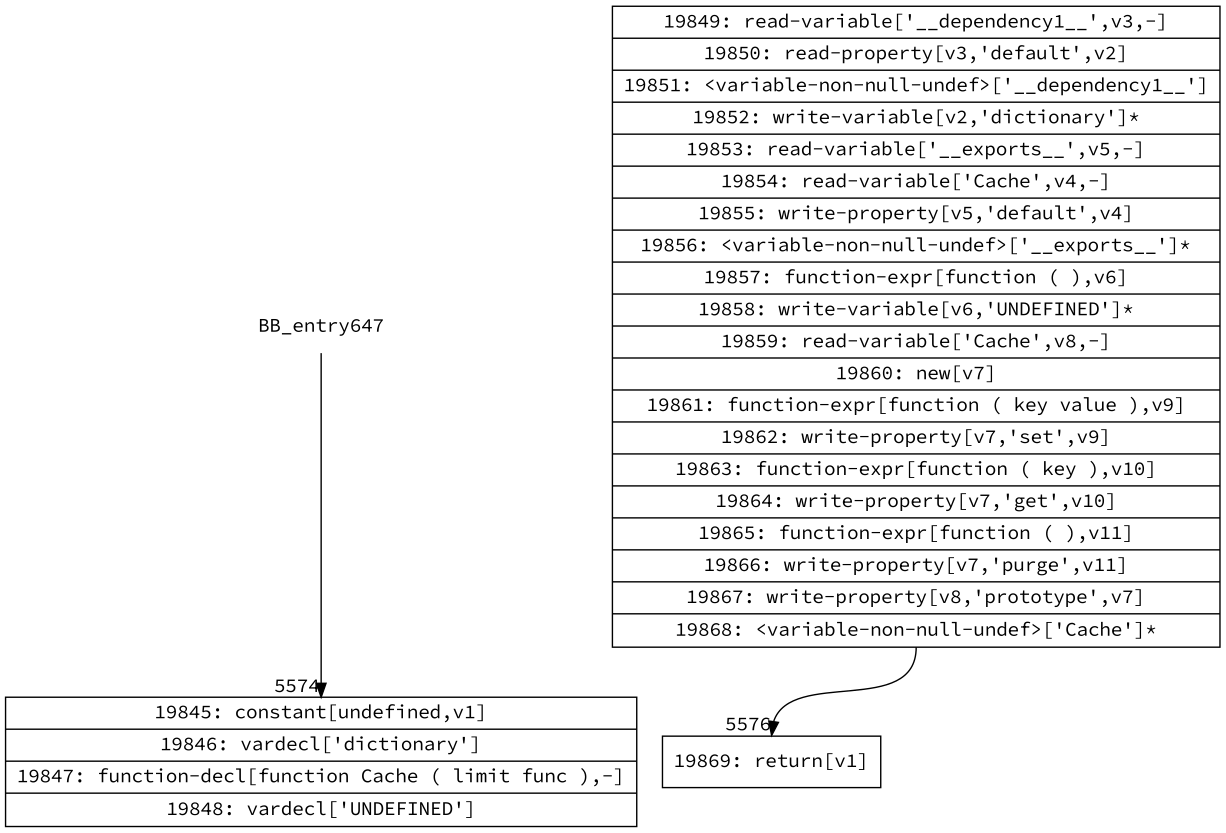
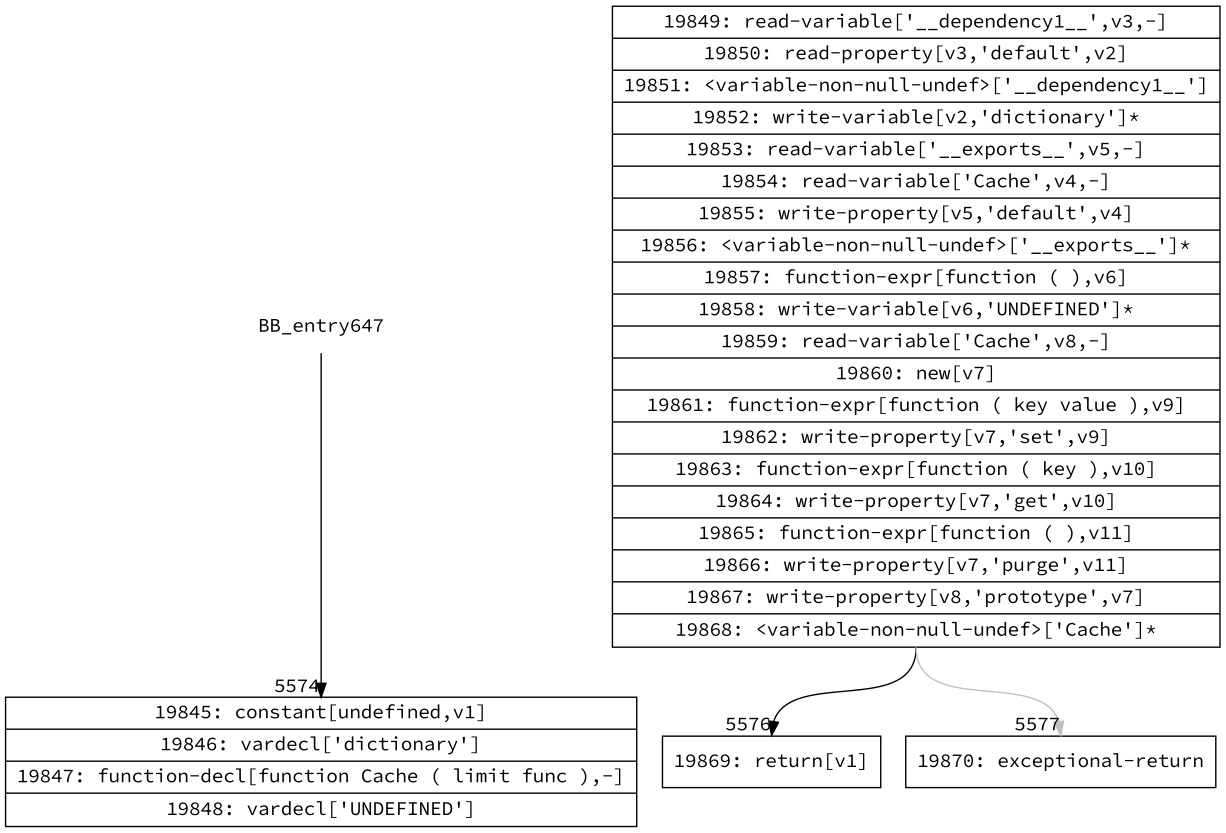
node "19870: exceptional-return": added
